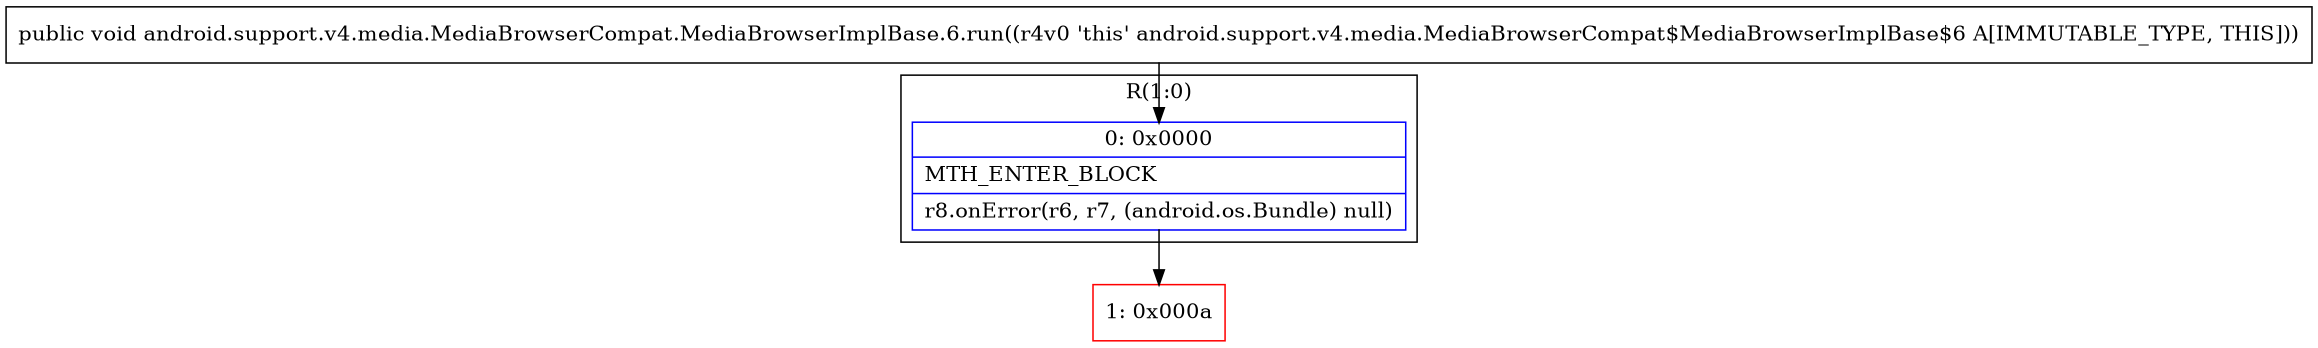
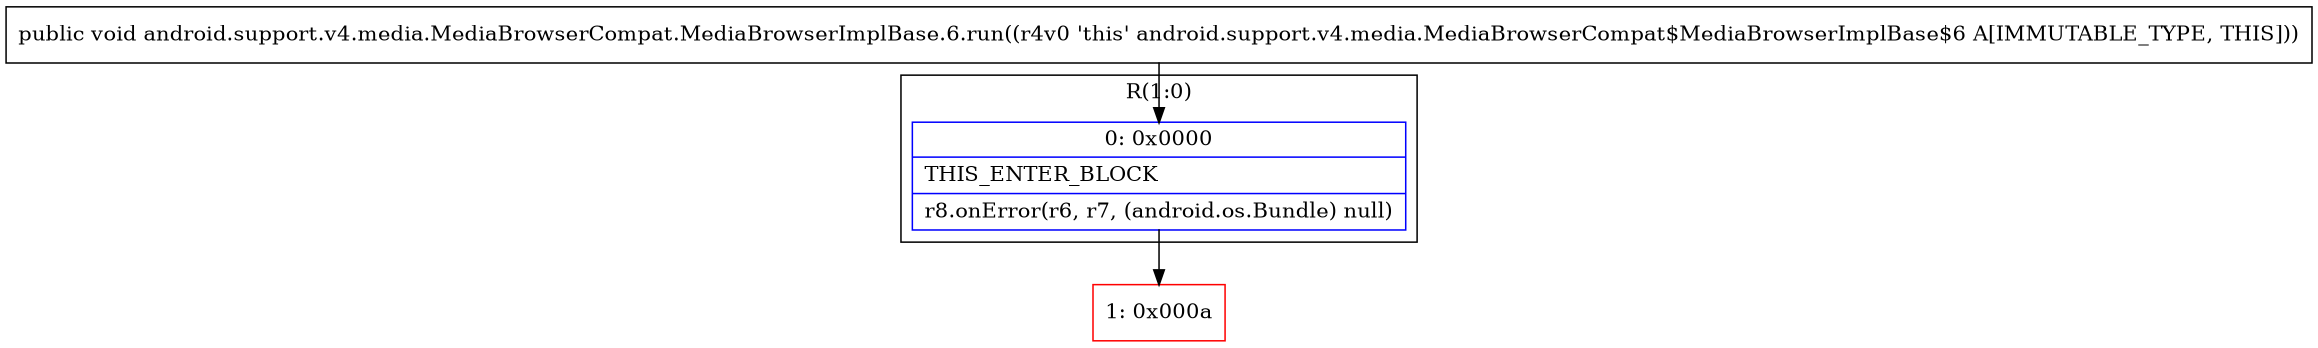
node "0: 0x0000": text "MTH_ENTER_BLOCK" -> "THIS_ENTER_BLOCK"
